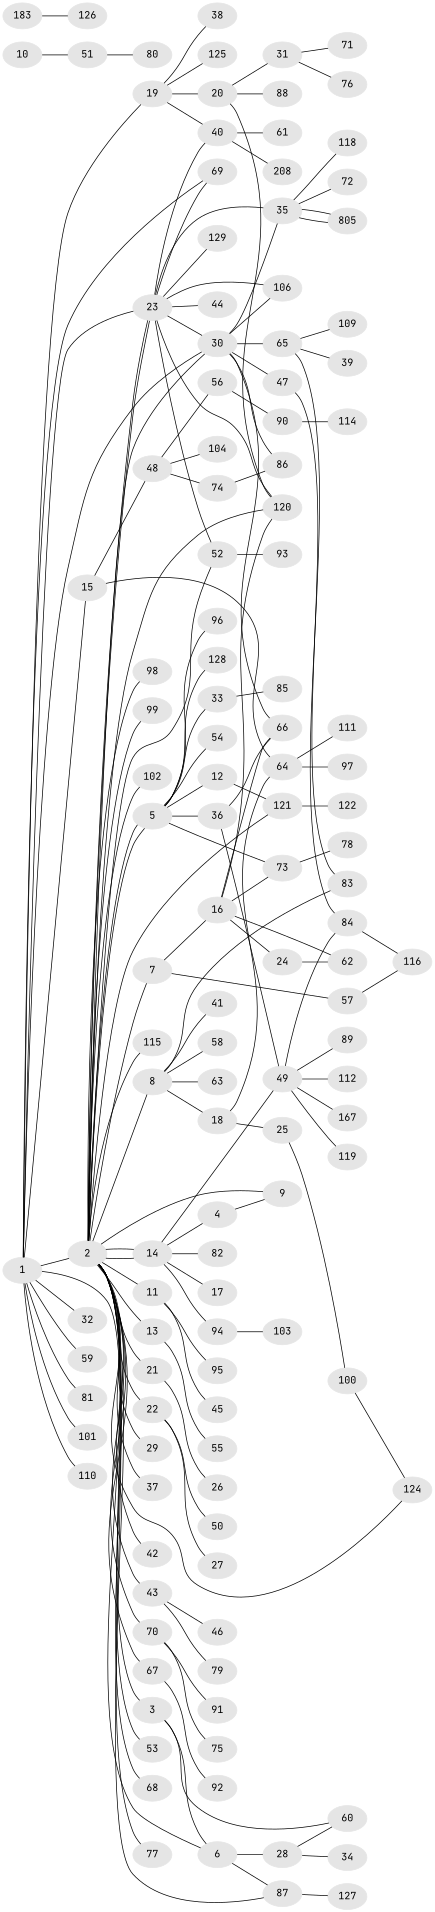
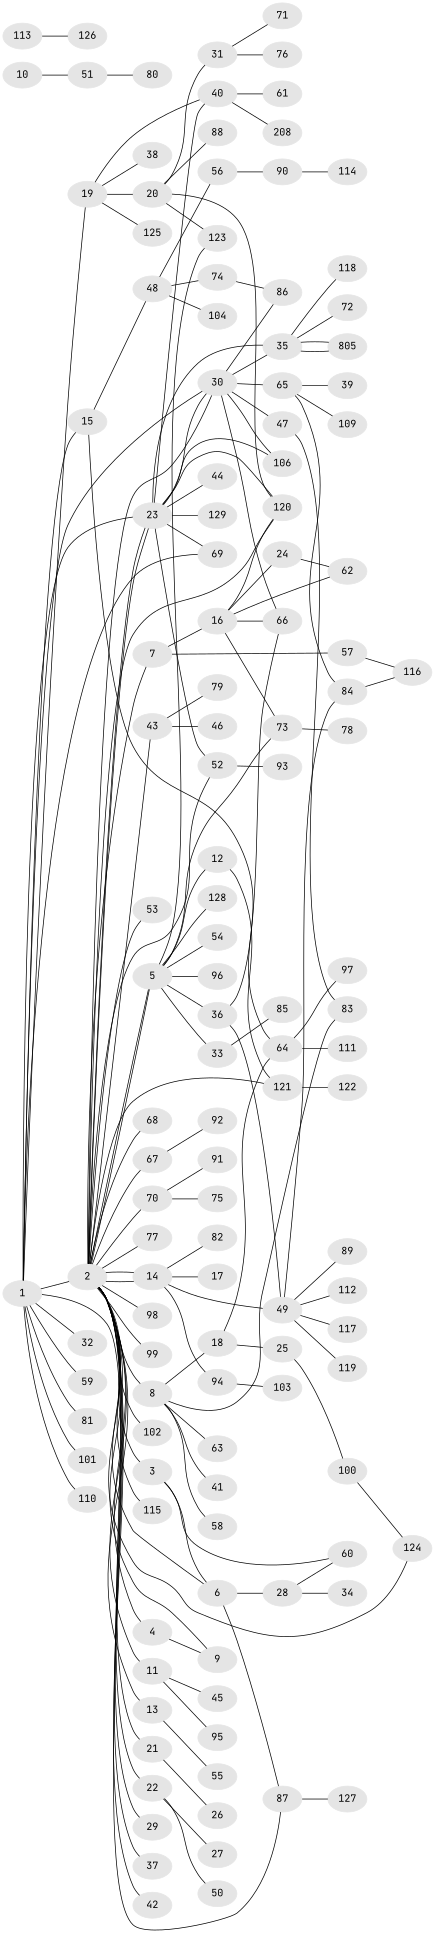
node "183": label "183" -> "113"
node "123": added
node "167": label "167" -> "117"
edge "4" -- "14": now "4" -- "2"
